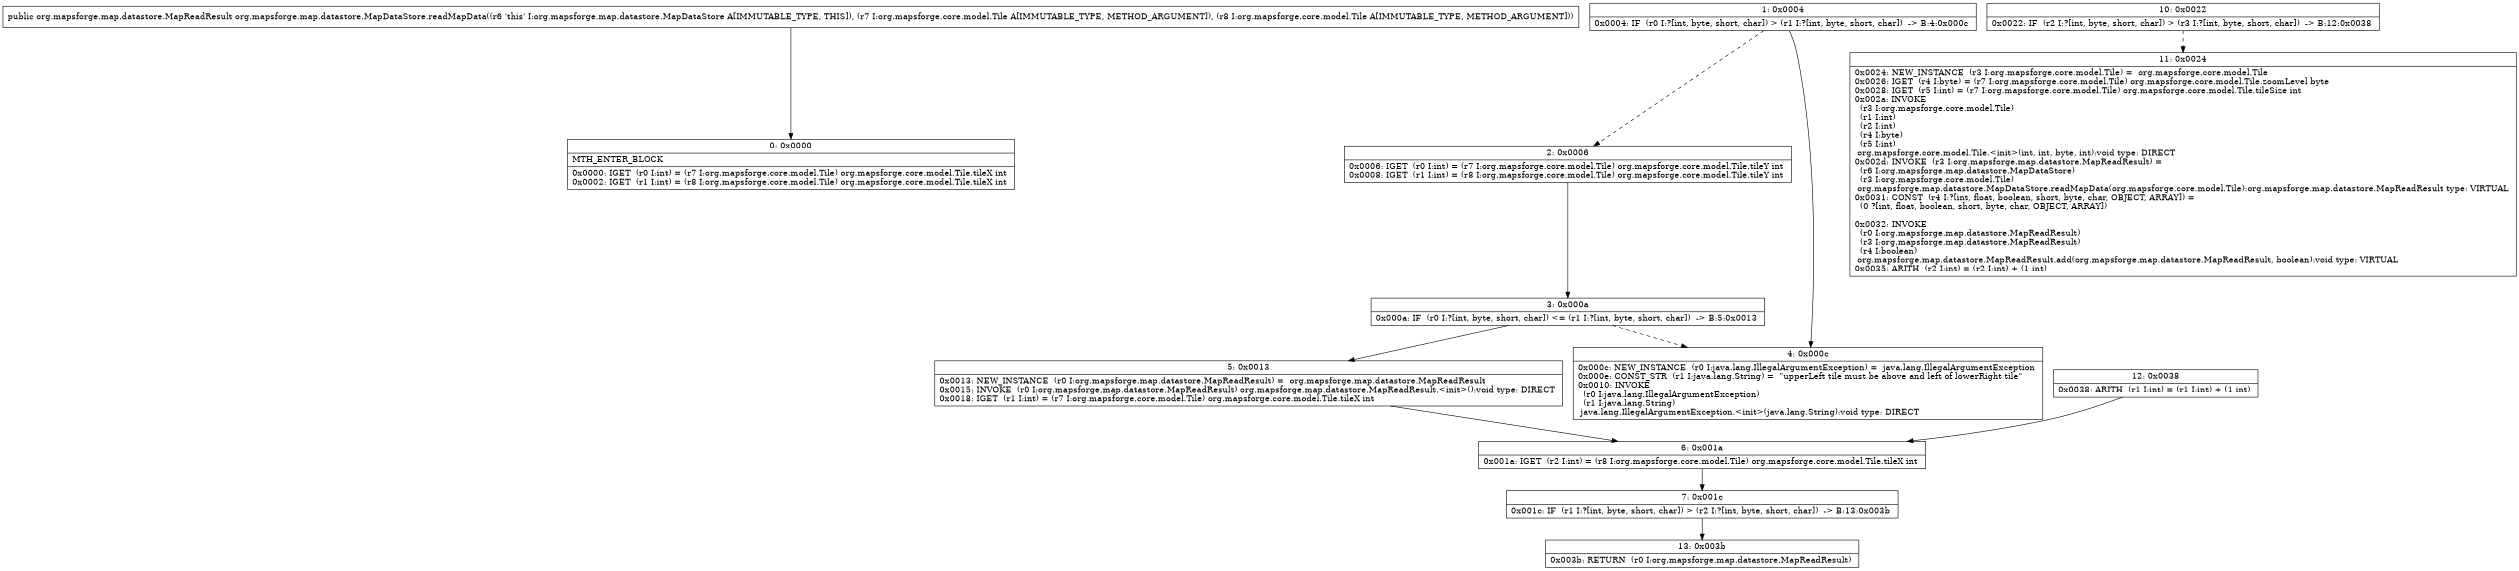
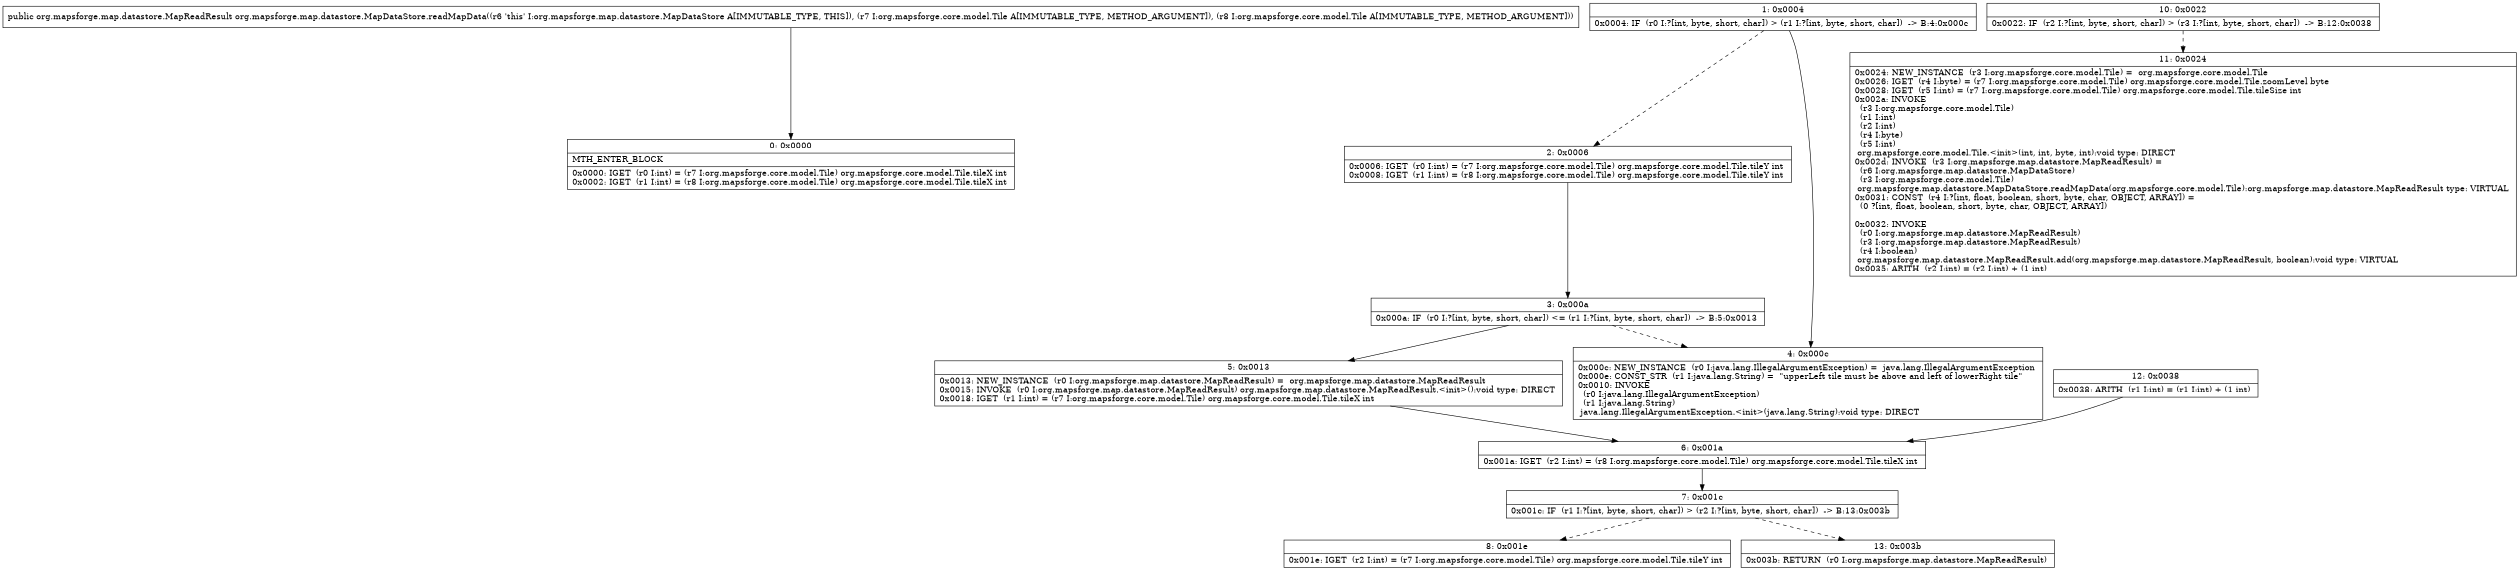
edge "7: 0x001c" -> "13: 0x003b": style solid -> dashed
node "8: 0x001e": added
